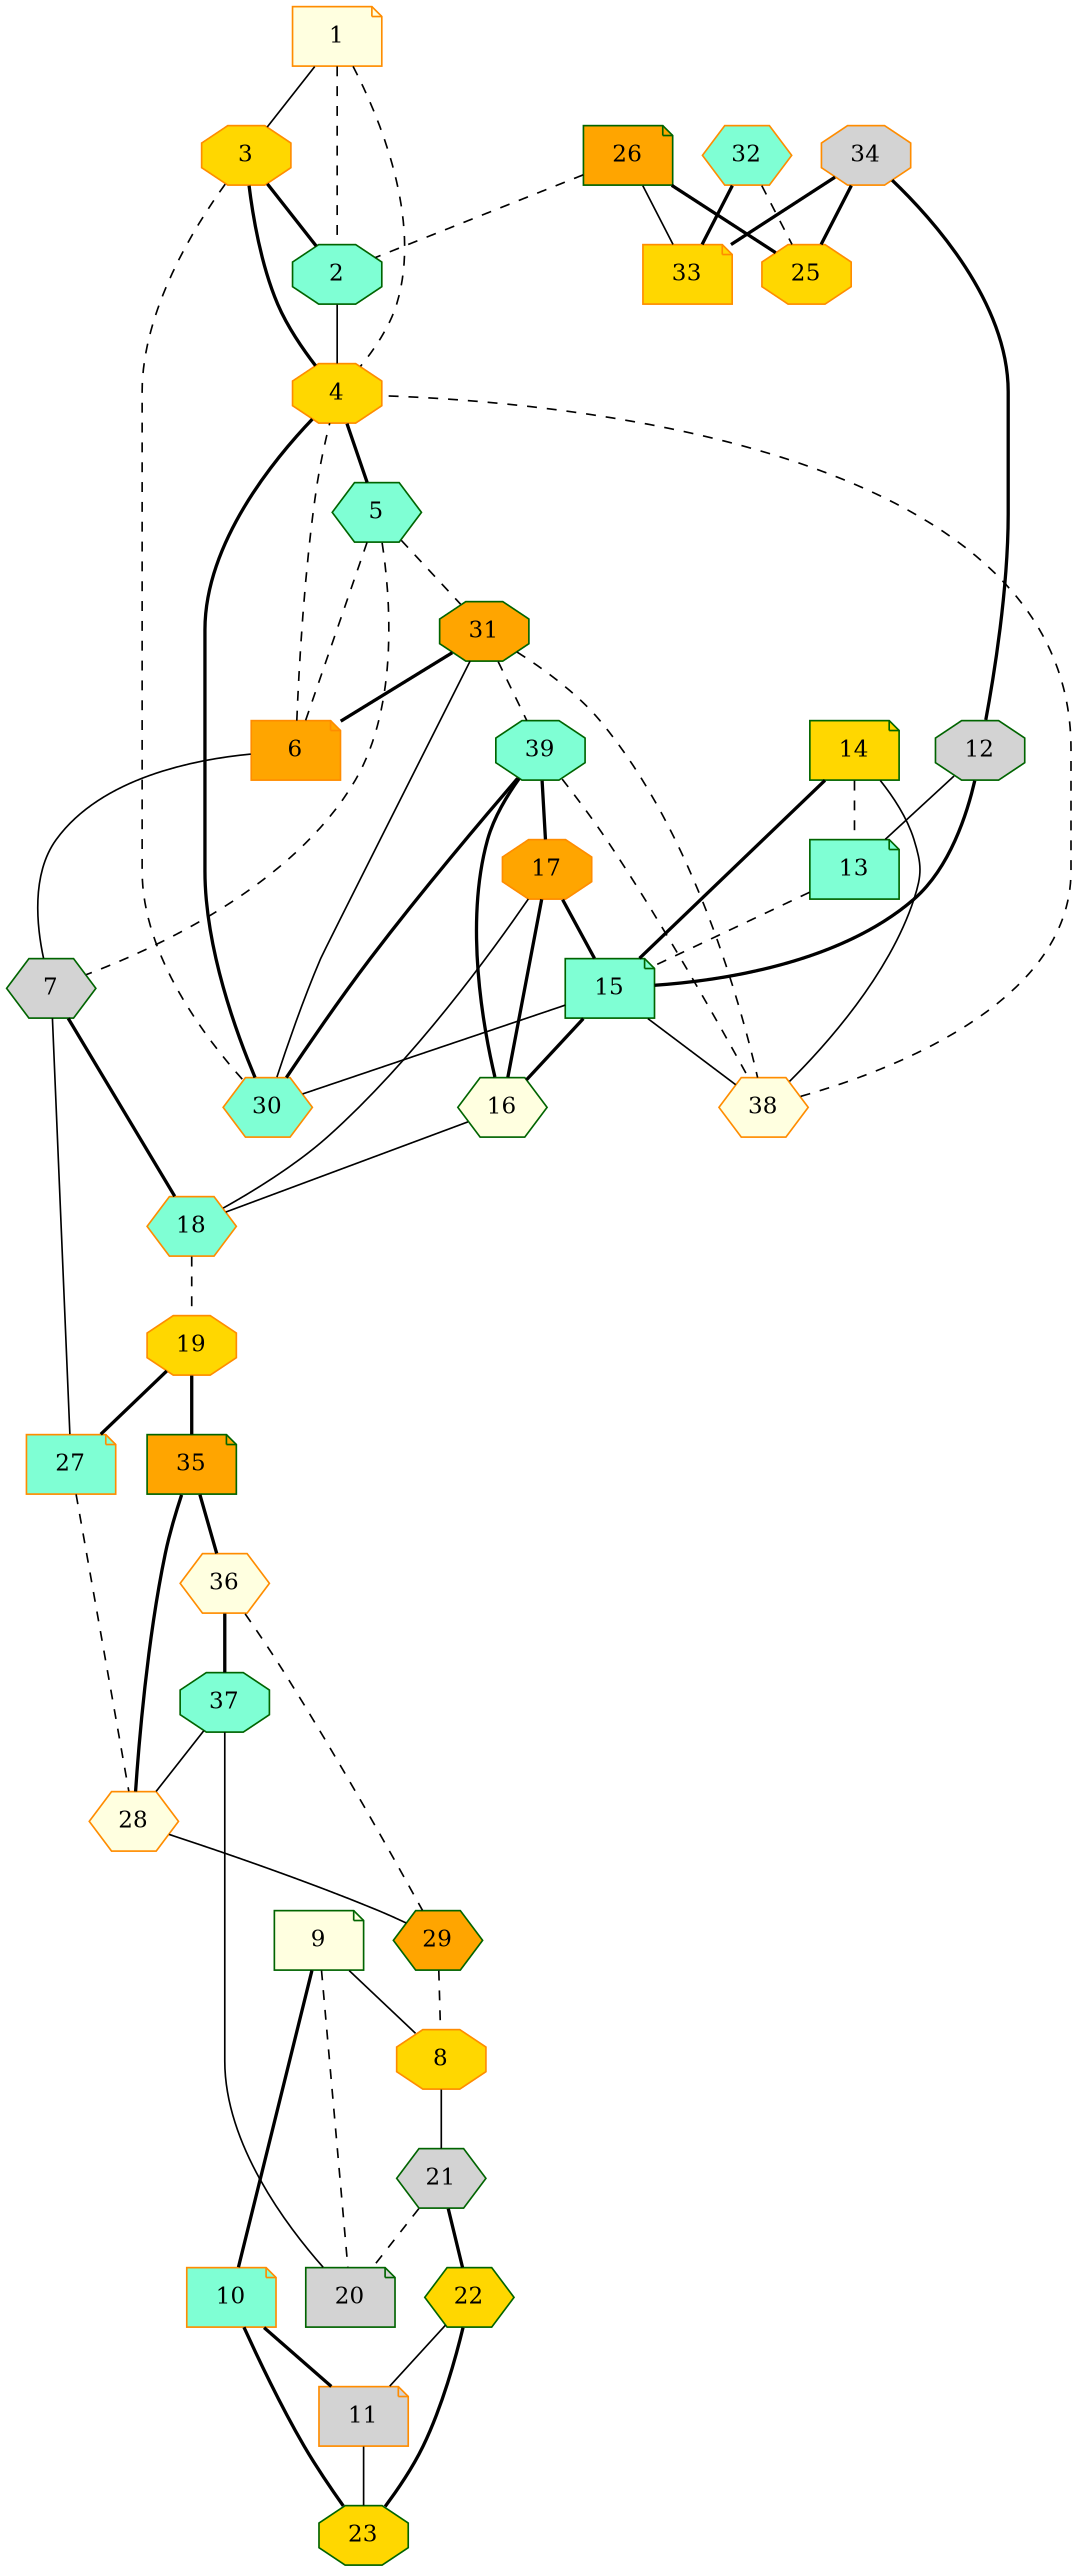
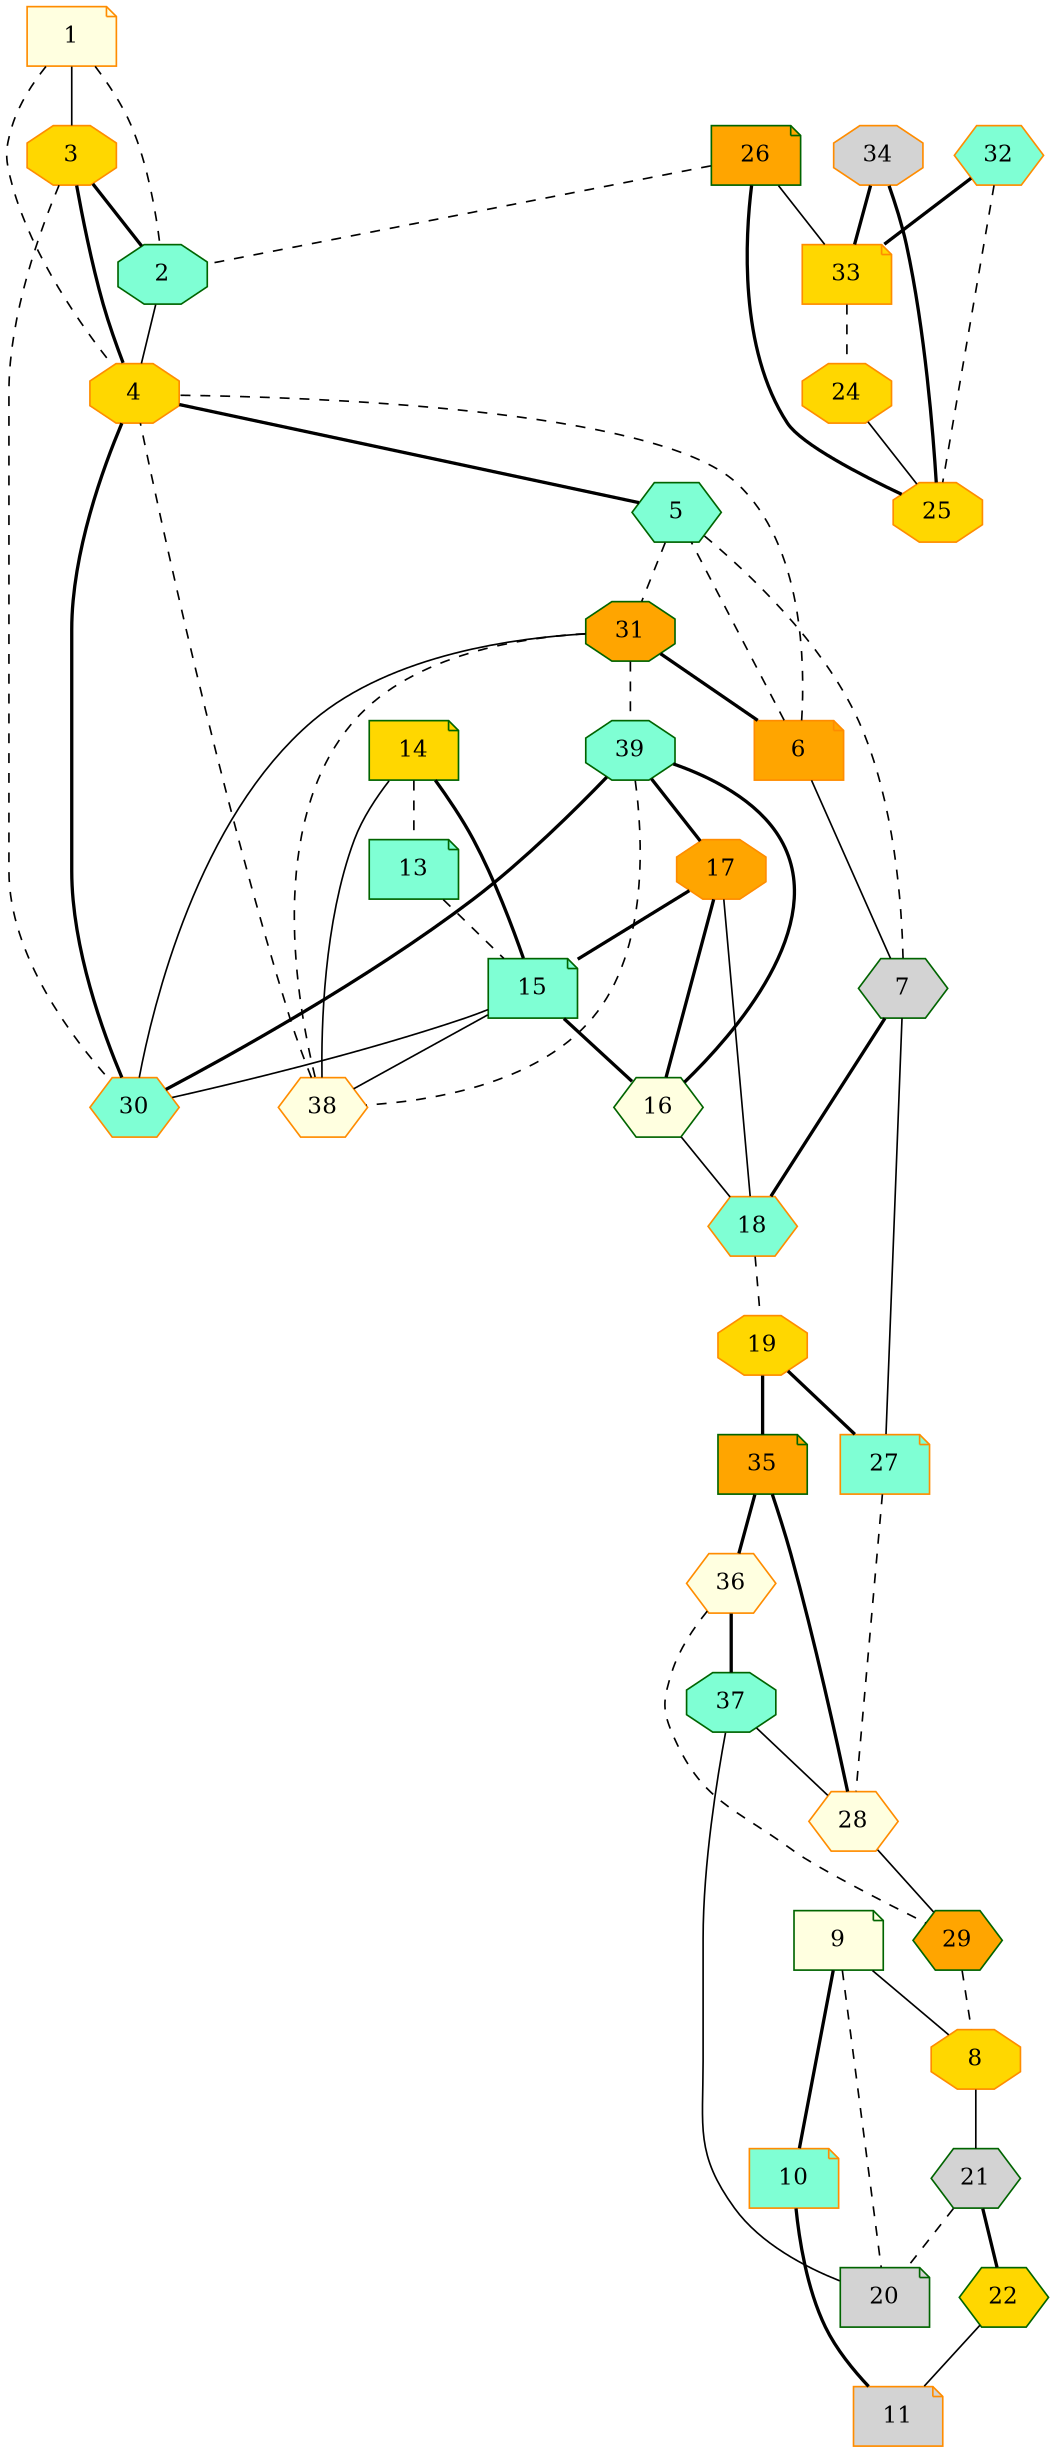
node "24": added
node "12": removed
node "23": removed
